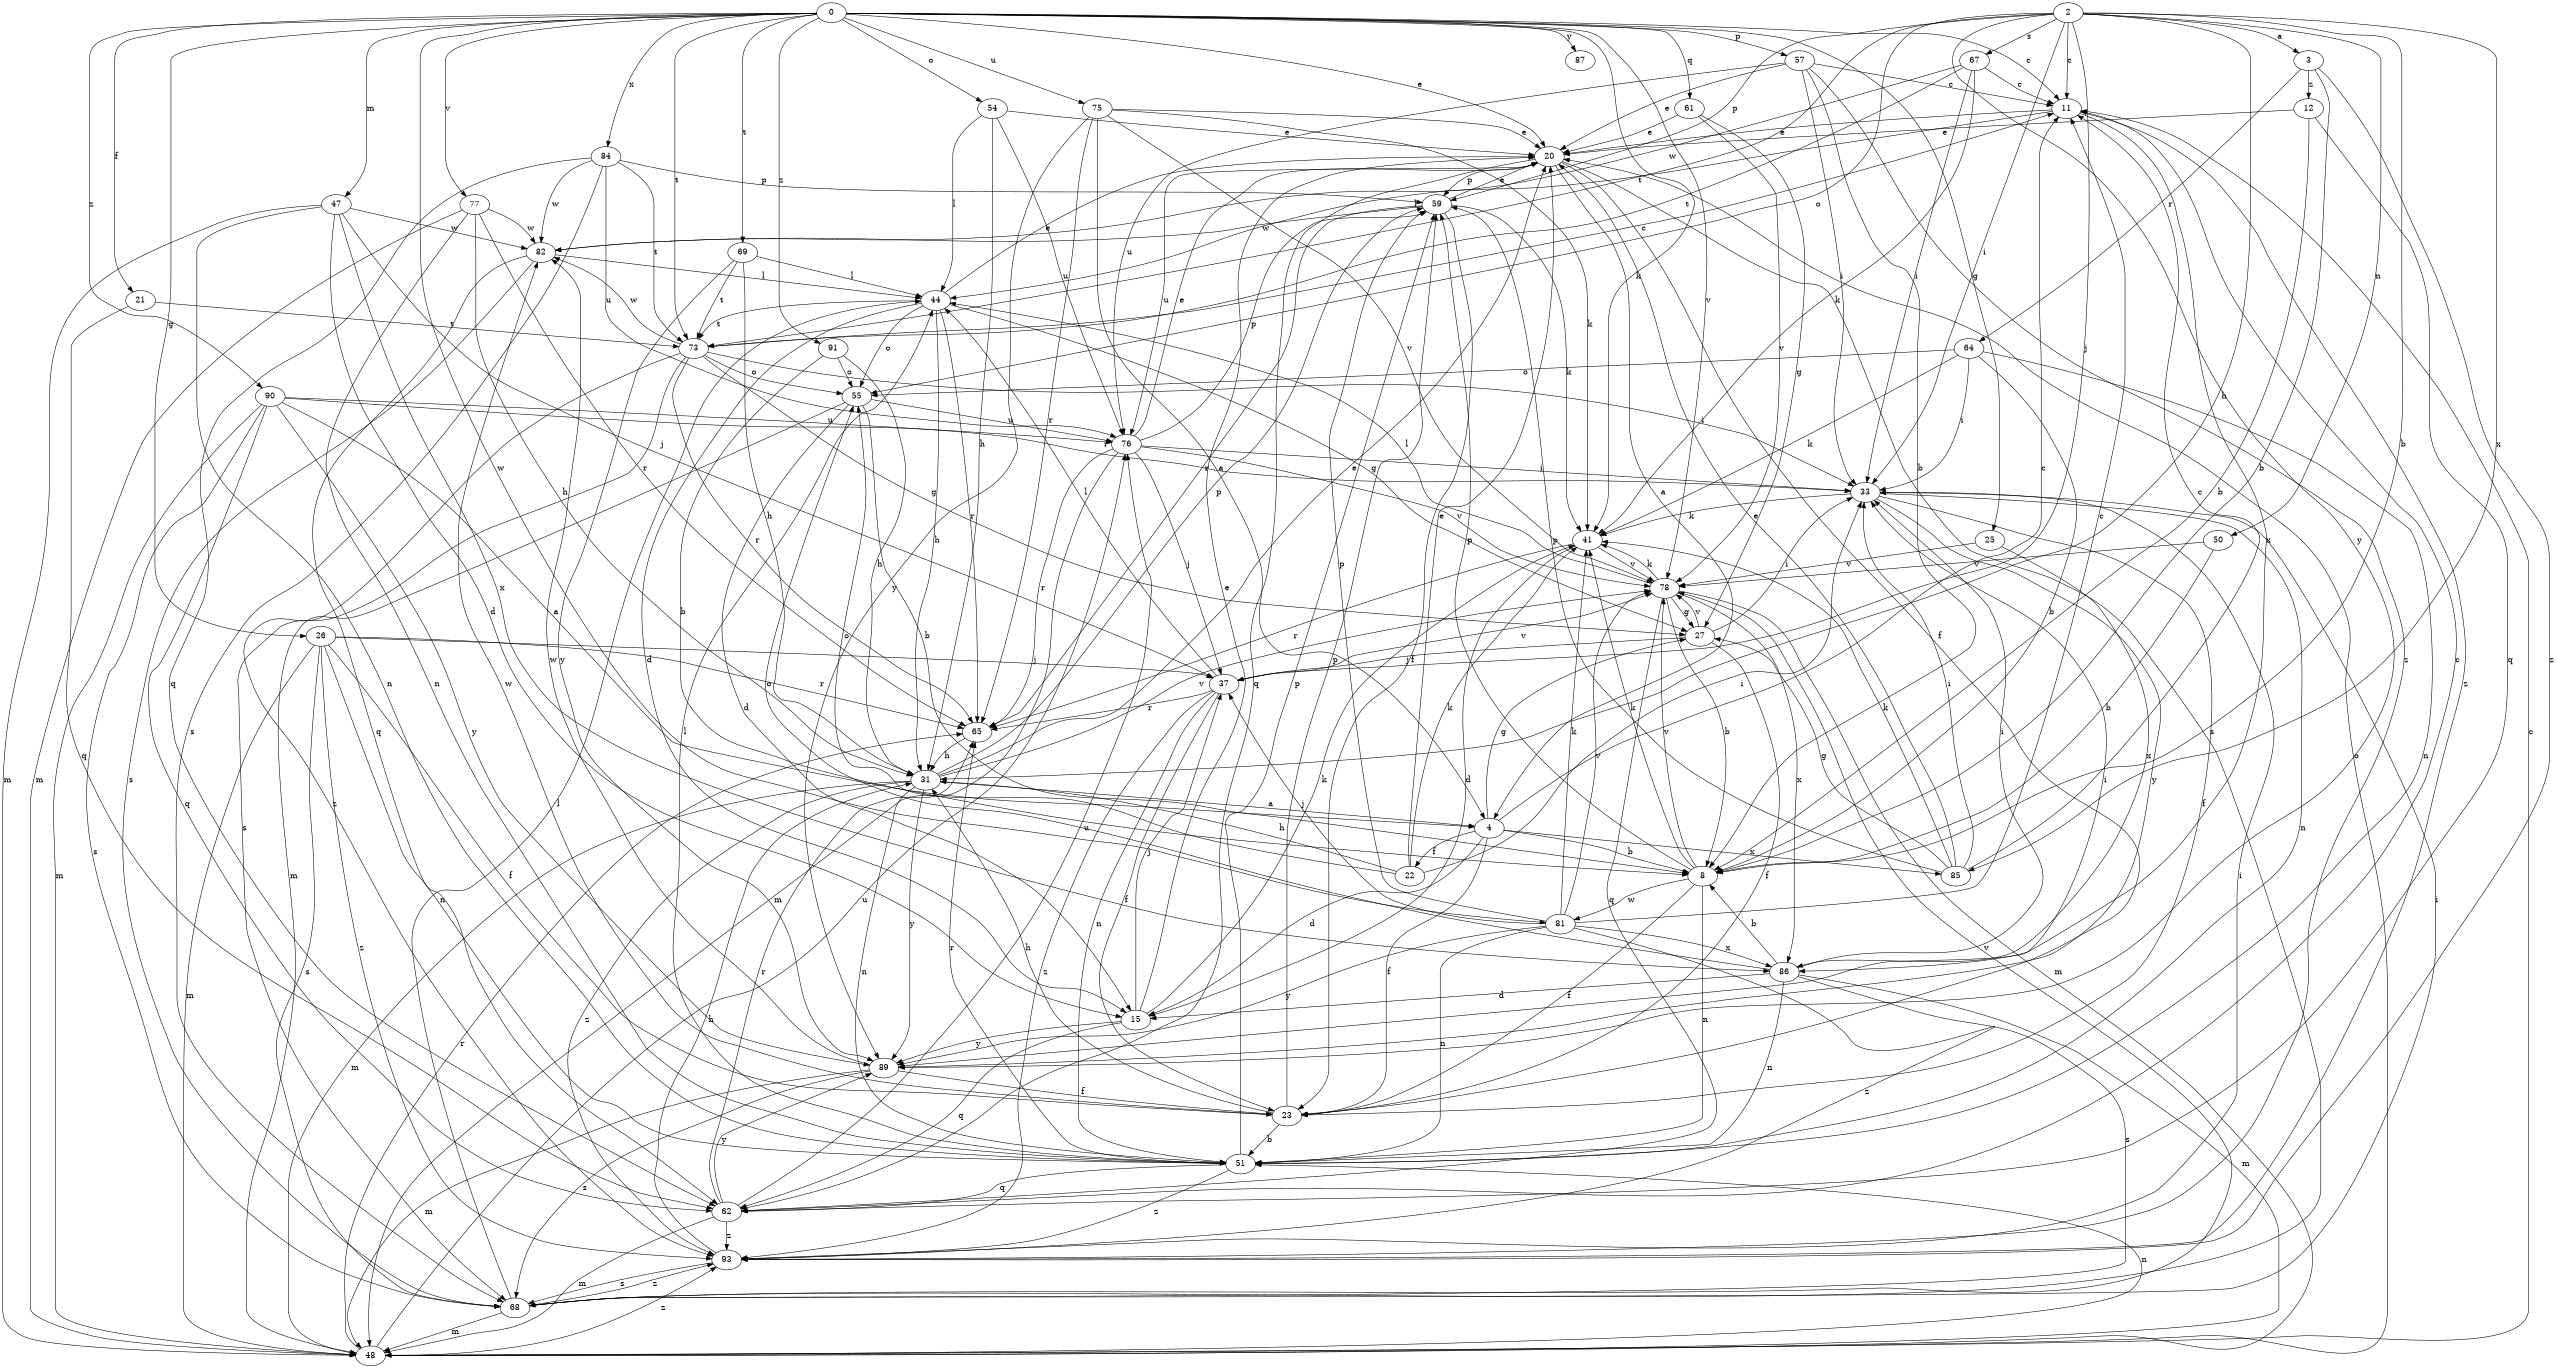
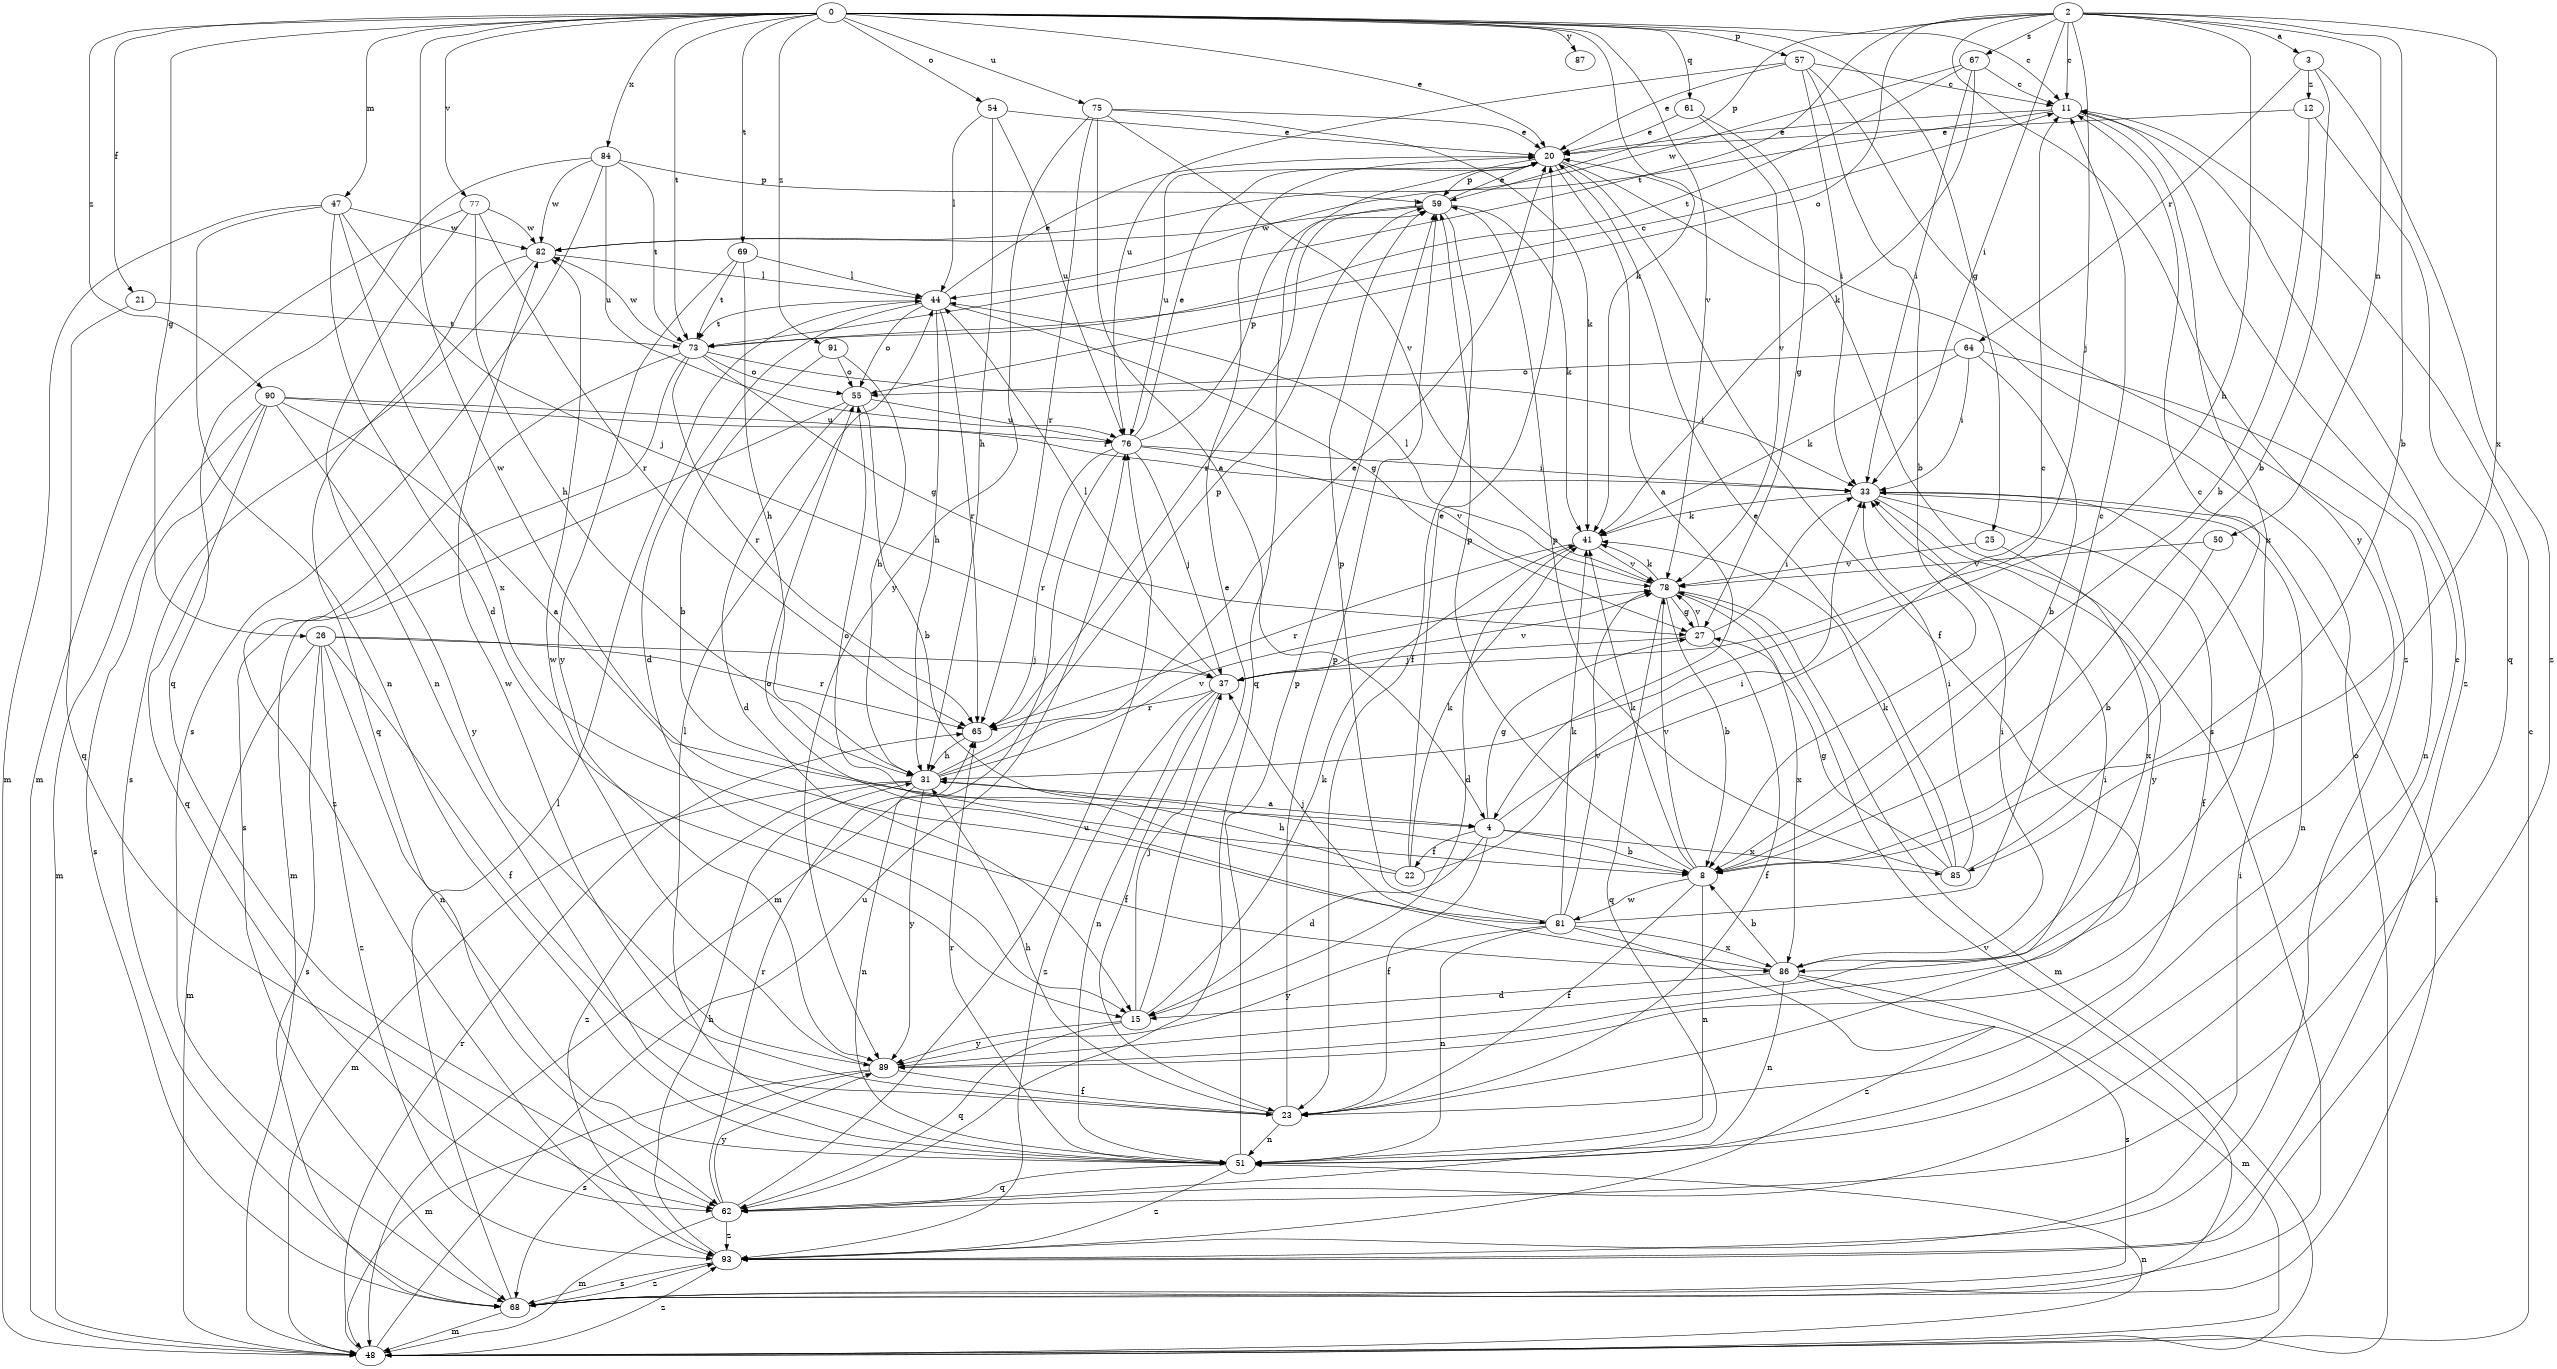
edge "23" -> "51": label "b" -> "n"
